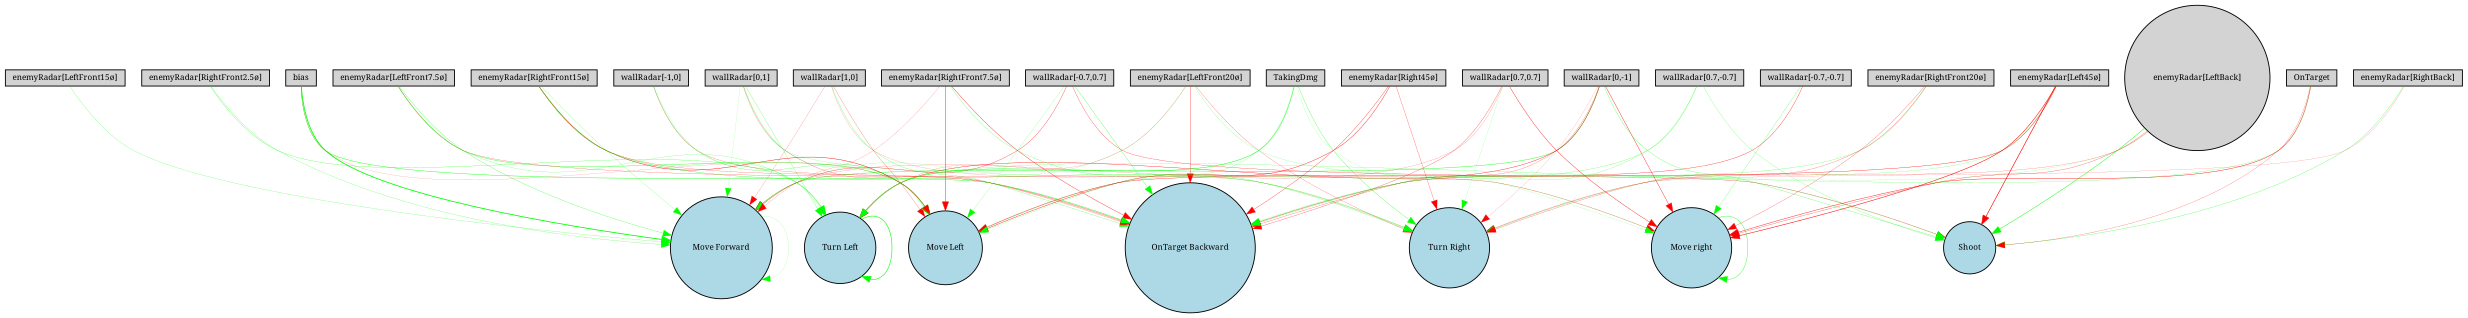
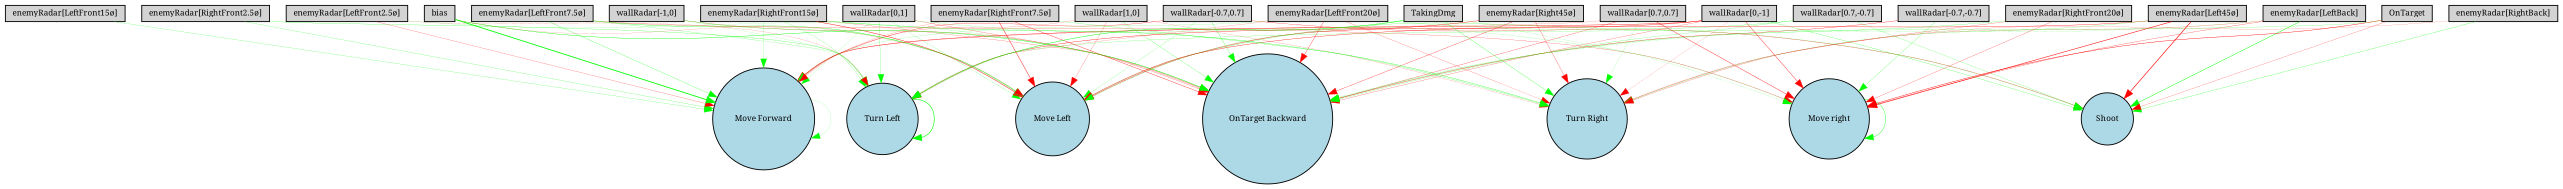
node "enemyRadar[LeftFront2.5ø]": added
node "enemyRadar[LeftBack]": shape circle -> box
edge "wallRadar[0,-1]" -> "Move Forward": color green -> red
